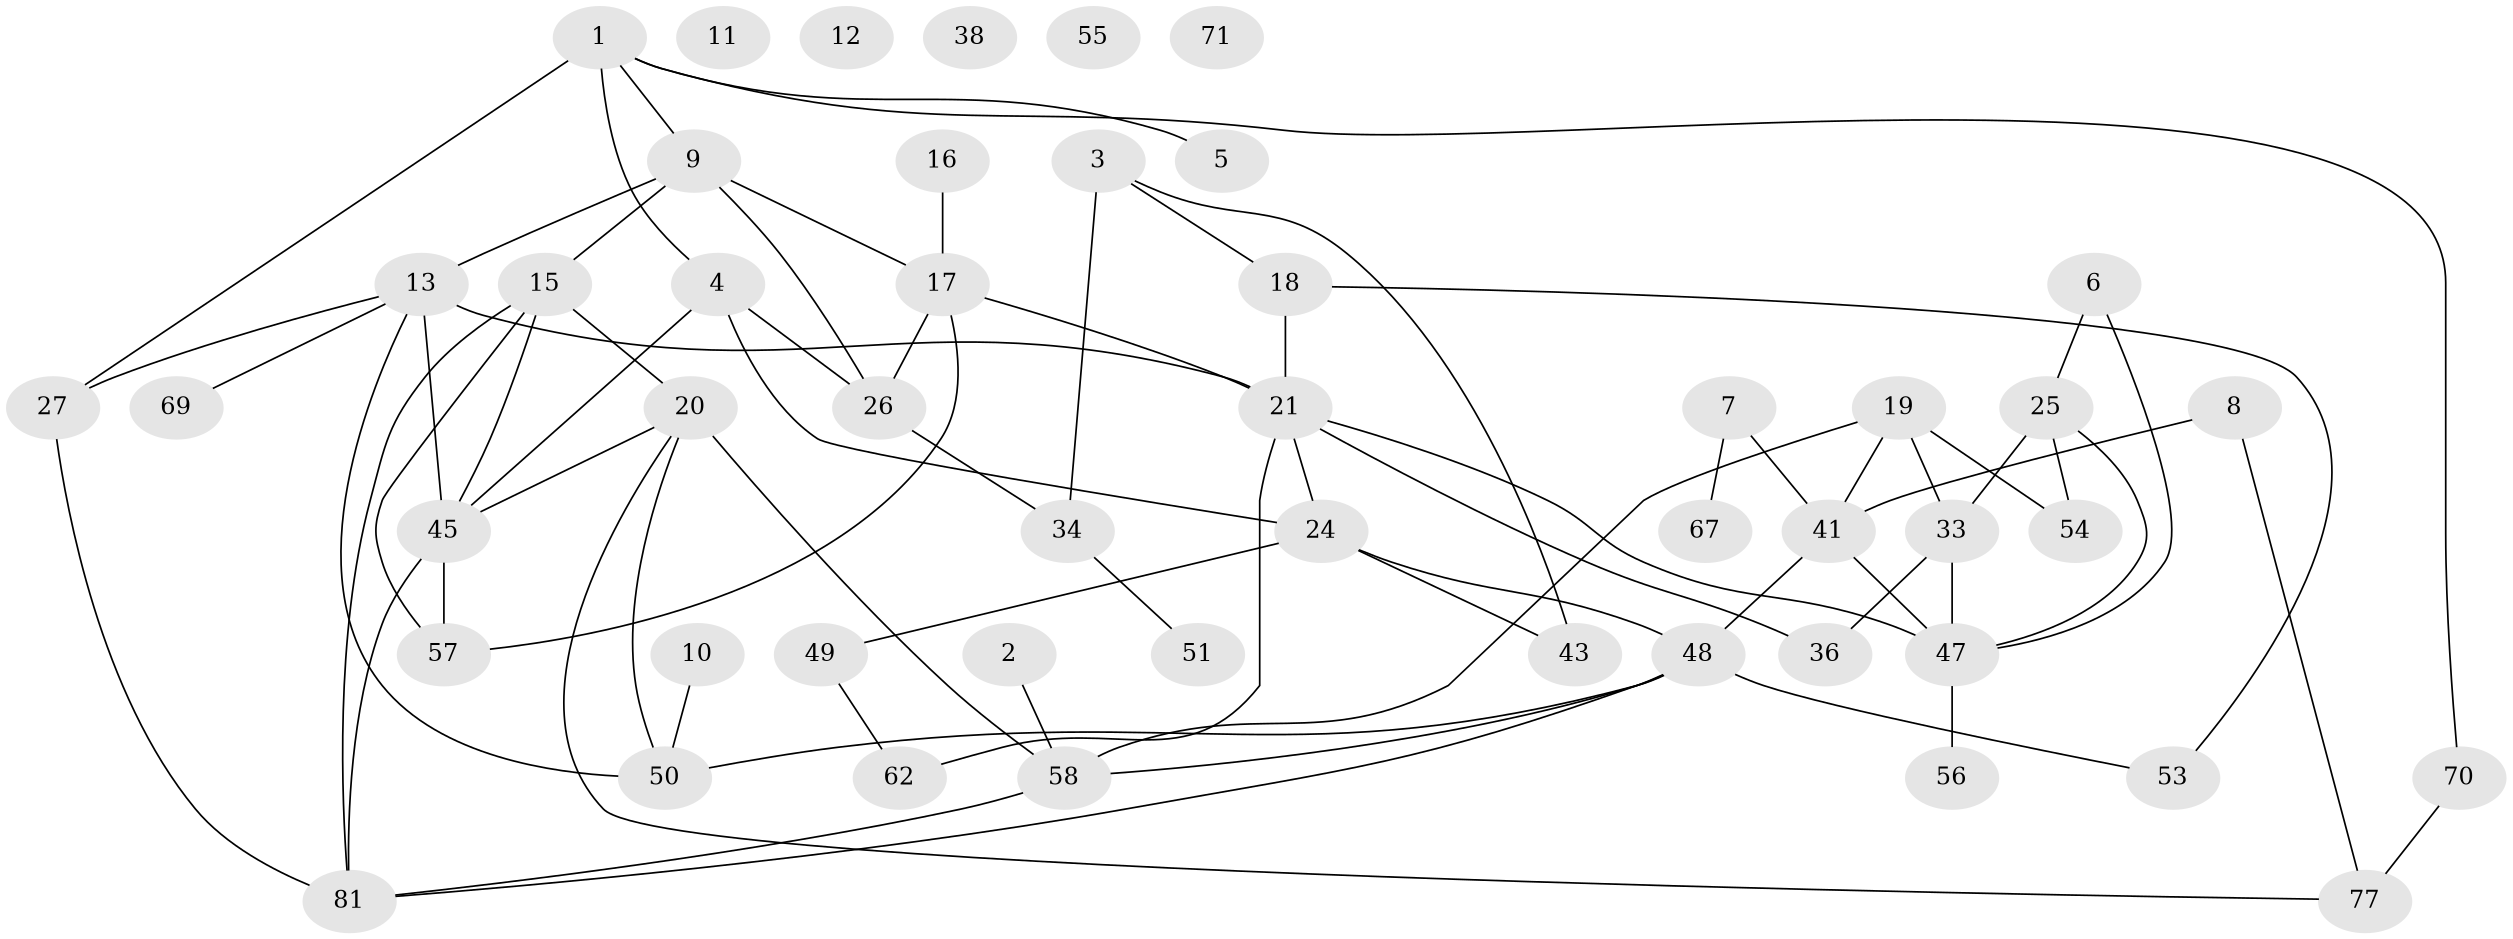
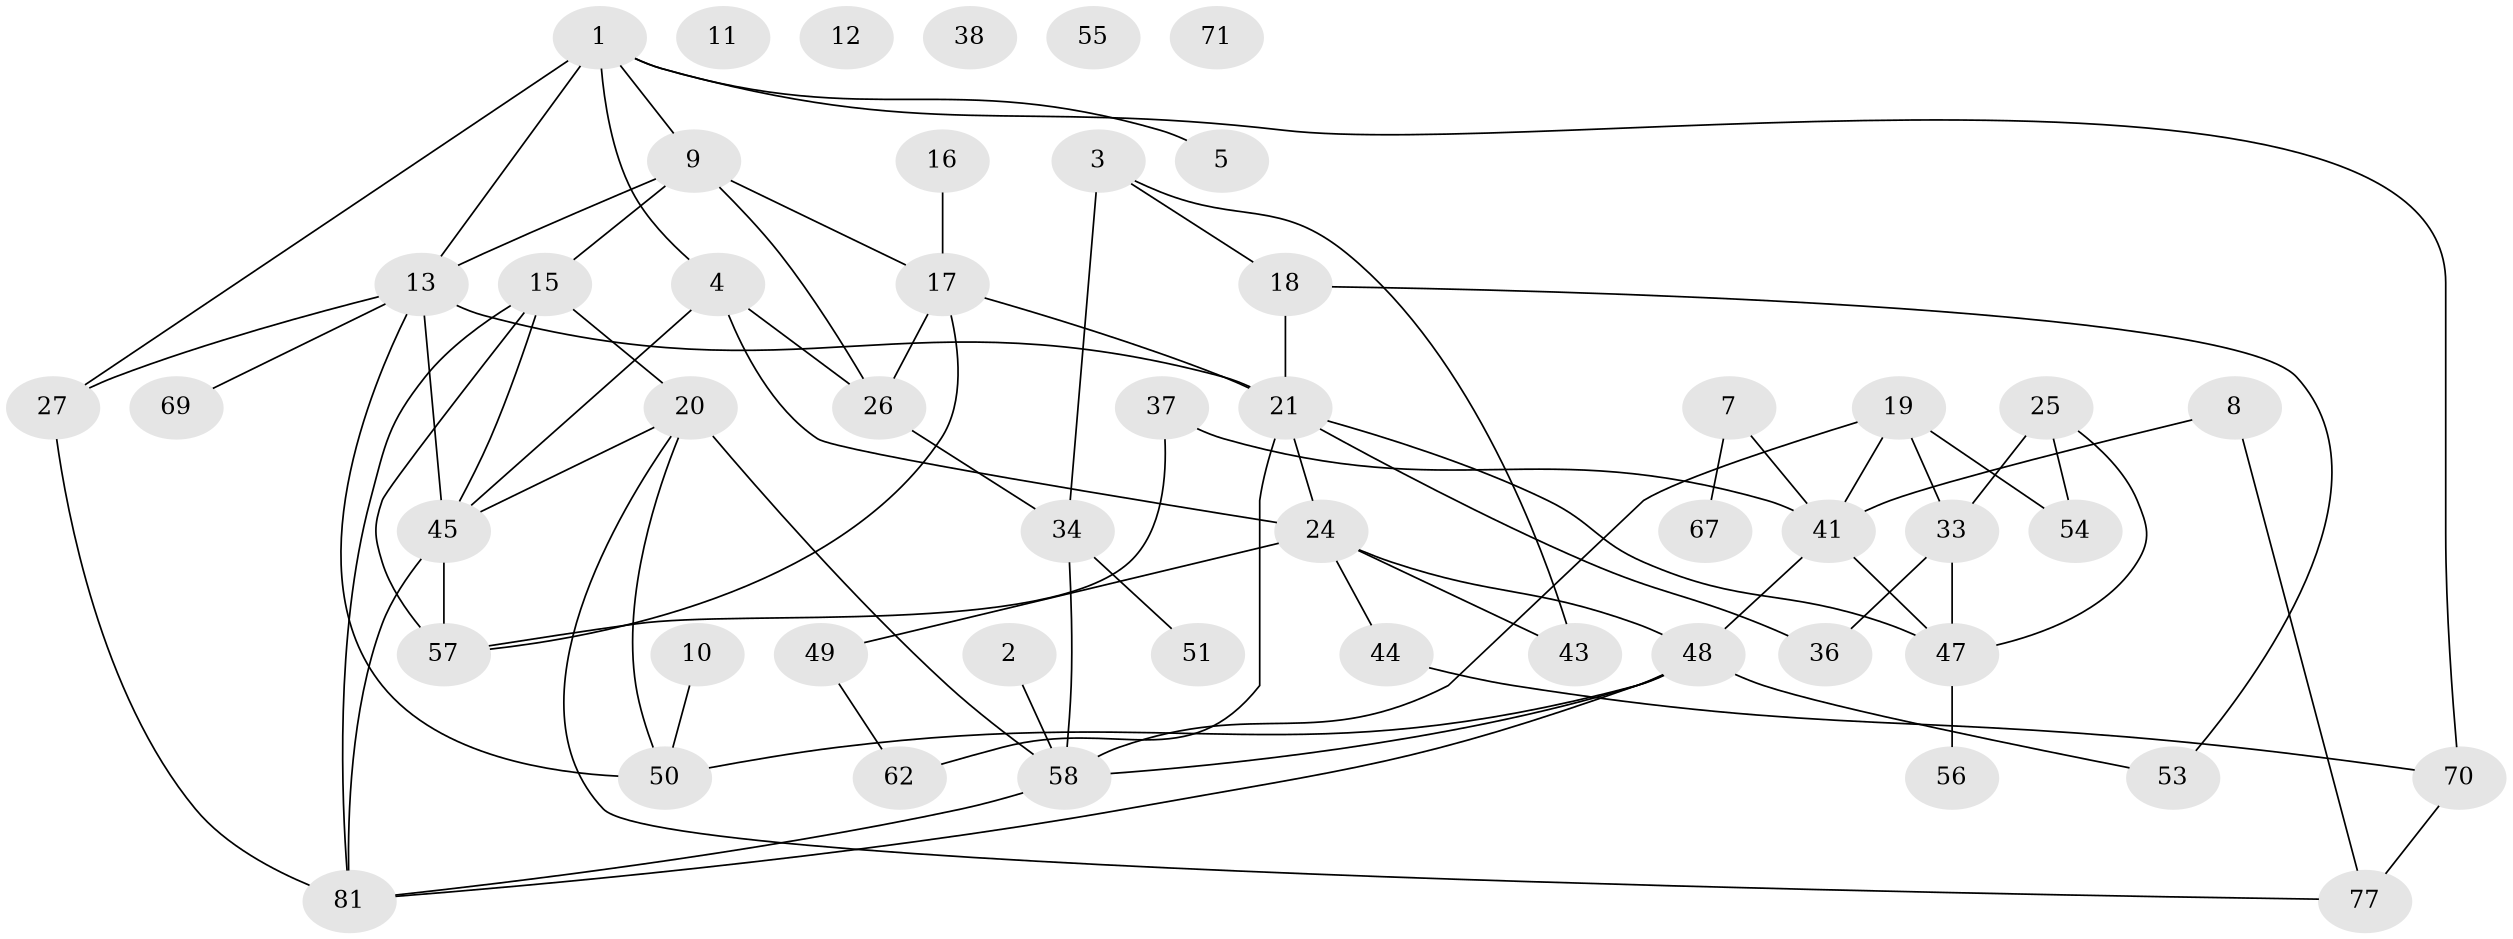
edge "1" -- "13": added
node "6": removed
node "37": added
edge "34" -- "58": added
node "44": added
